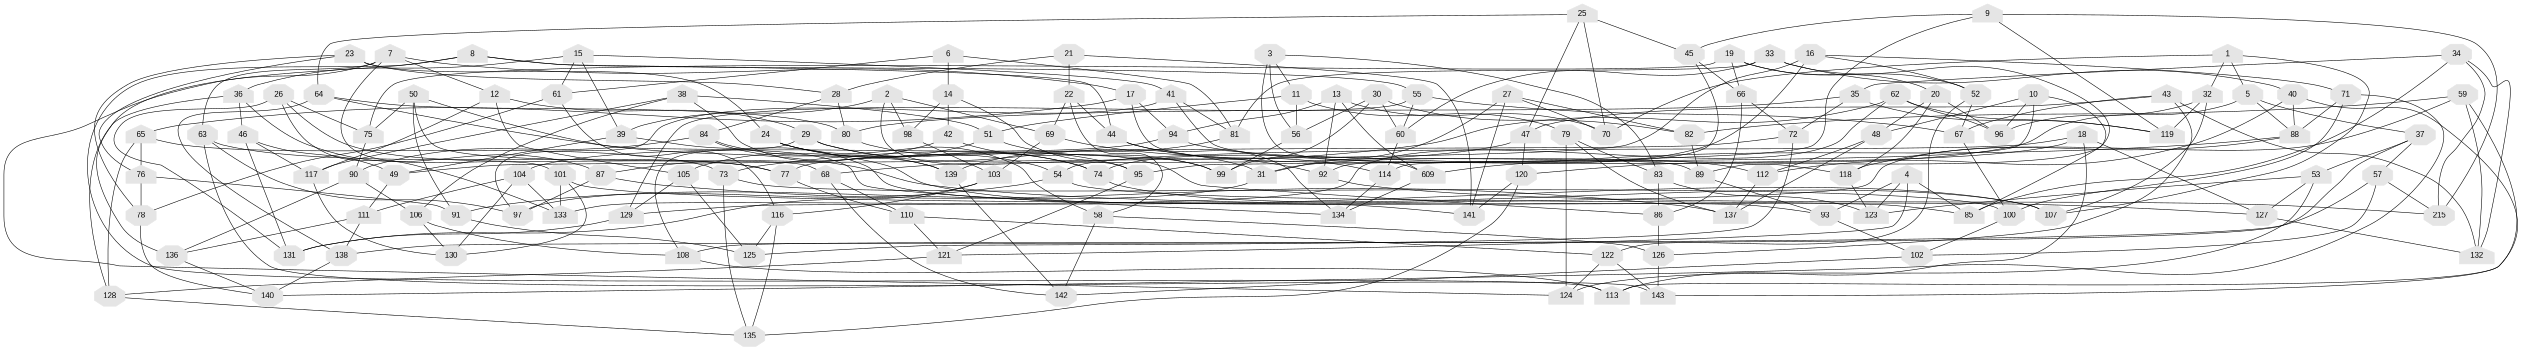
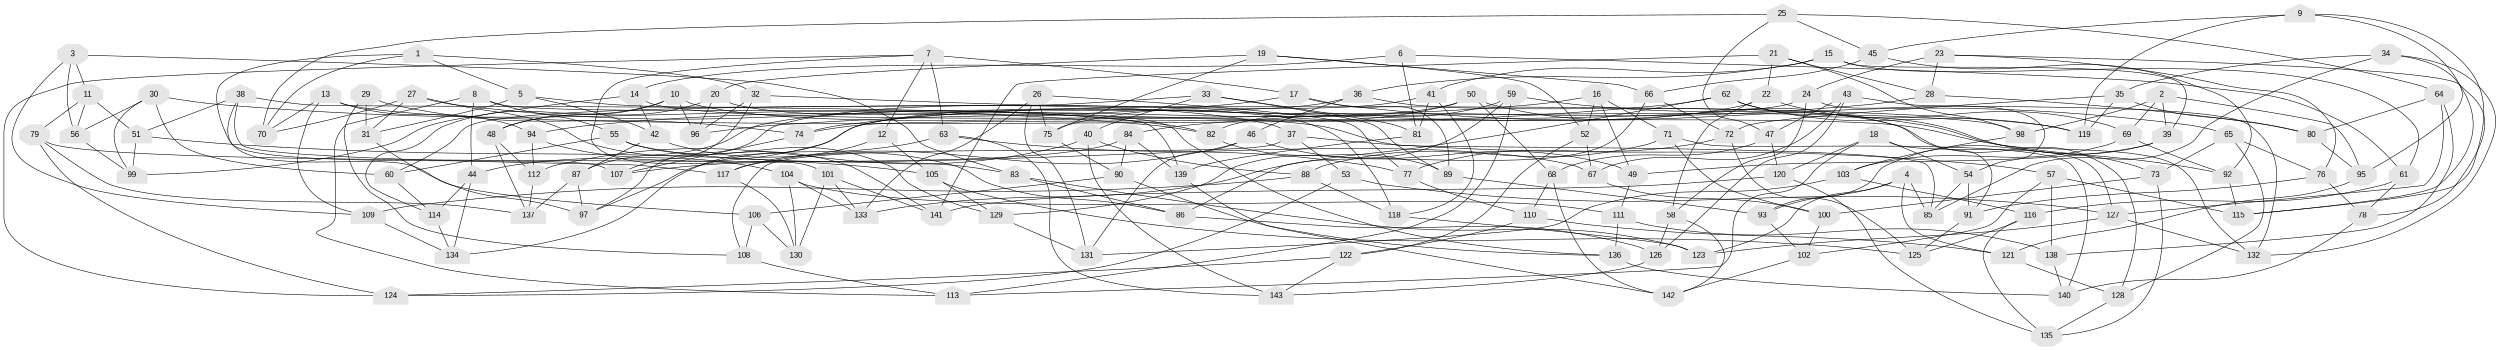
edge "21" -- "98": added
edge "12" -- "29": removed
edge "5" -- "88": now "5" -- "42"
node "609": label "609" -> "109"
edge "53" -- "123": now "127" -- "123"
node "215": label "215" -> "115"
